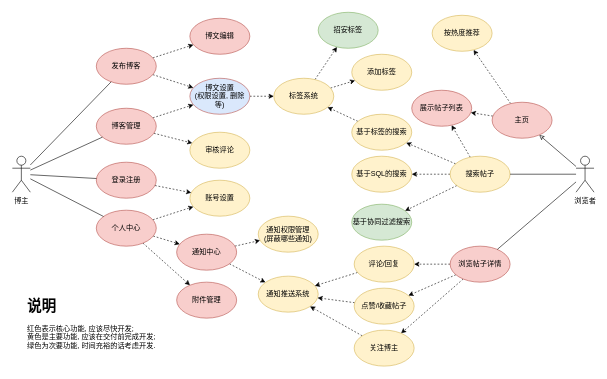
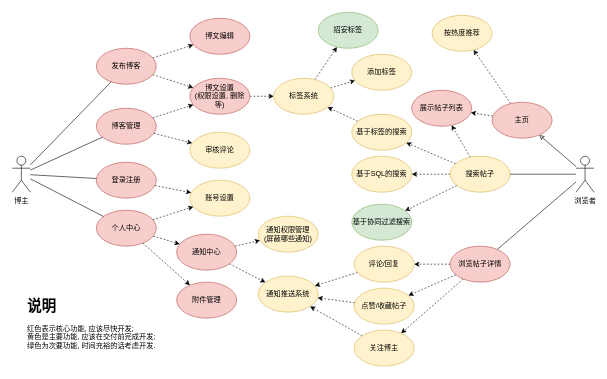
node "博文设置 (权限设置, 删除等)": fillcolor #dae8fc -> #f8cecc
